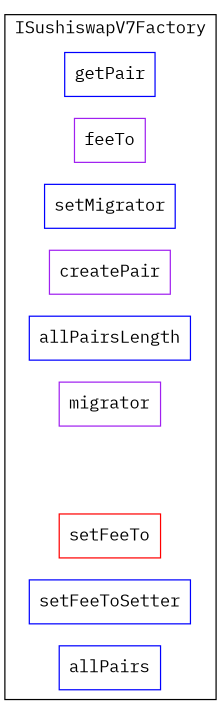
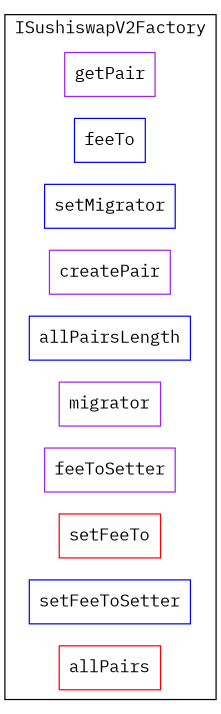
cluster "ISushiswapV7Factory": label "ISushiswapV7Factory" -> "ISushiswapV2Factory"
node "getPair": color blue -> purple
node "feeTo": color purple -> blue
node "feeToSetter": added
node "allPairs": color blue -> red
